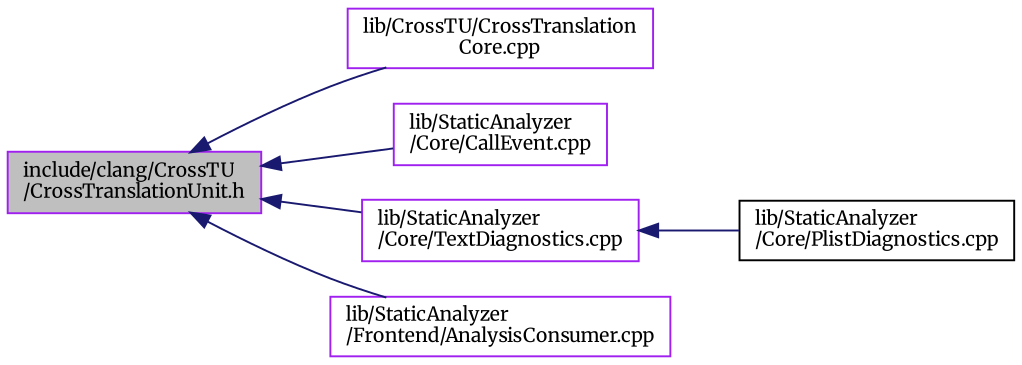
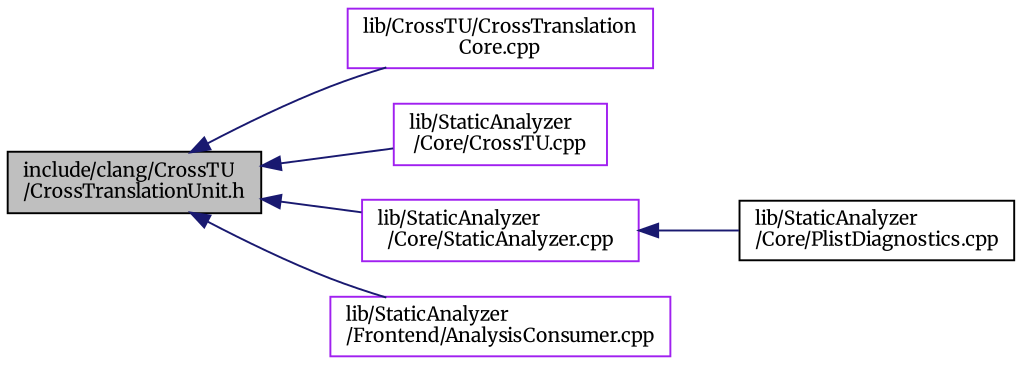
node "lib/StaticAnalyzer /Core/CallEvent.cpp": label "lib/StaticAnalyzer /Core/CallEvent.cpp" -> "lib/StaticAnalyzer /Core/CrossTU.cpp"
node "include/clang/CrossTU /CrossTranslationUnit.h": color purple -> black
node "lib/StaticAnalyzer /Core/TextDiagnostics.cpp": label "lib/StaticAnalyzer /Core/TextDiagnostics.cpp" -> "lib/StaticAnalyzer /Core/StaticAnalyzer.cpp"
